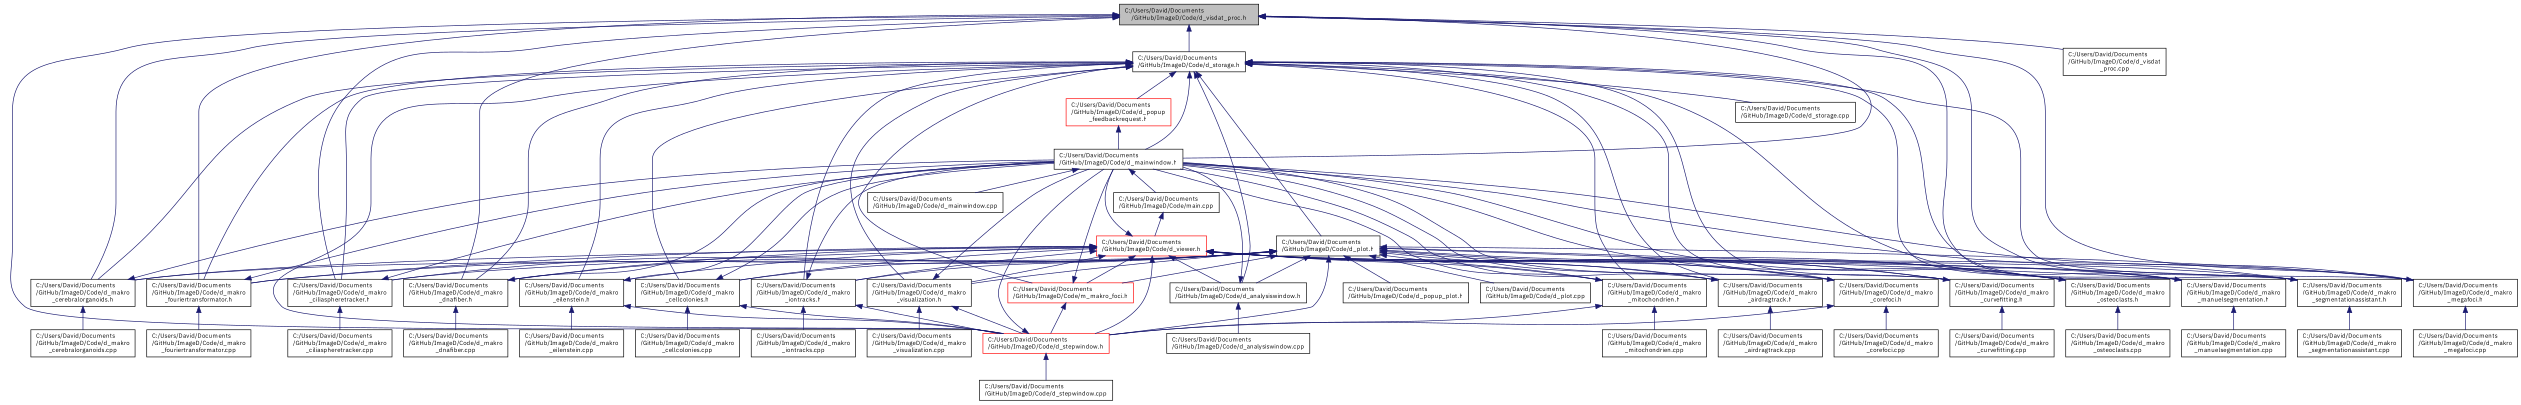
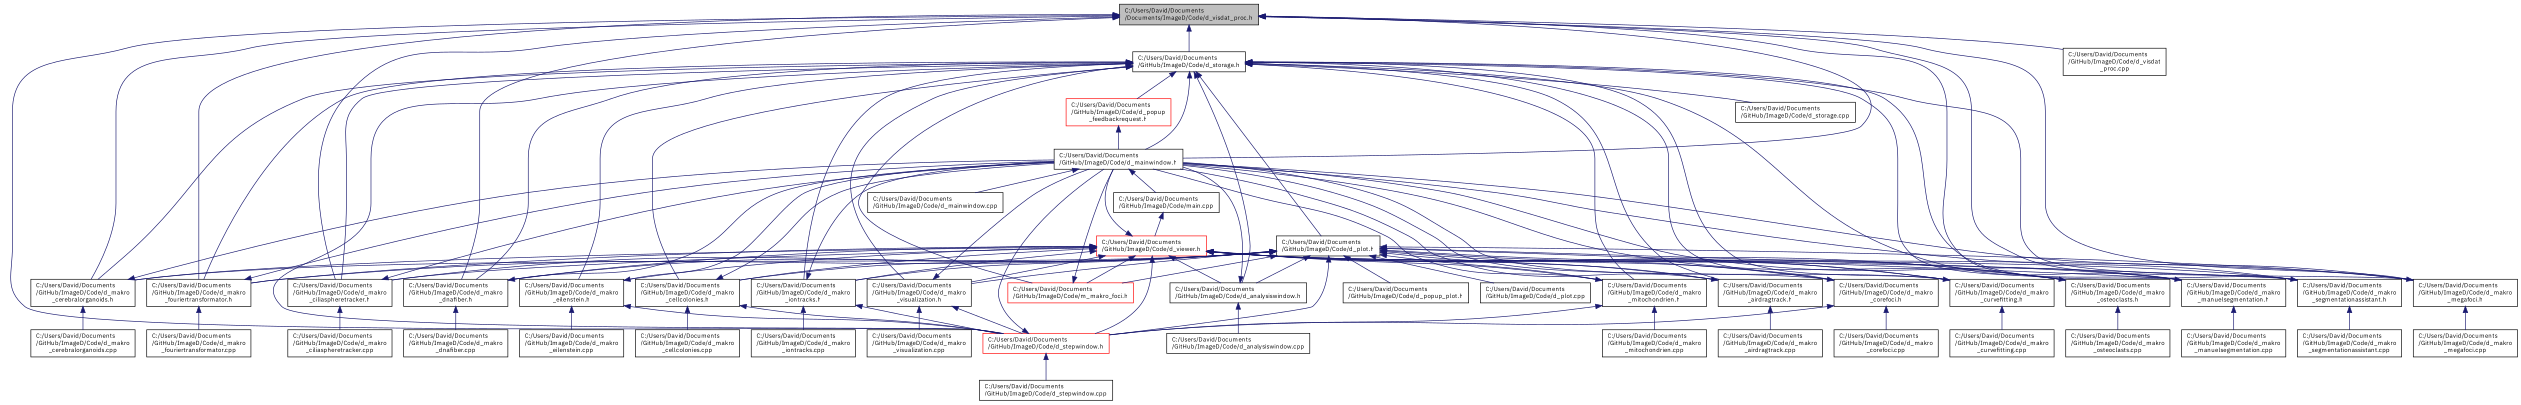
node "C:/Users/David/Documents /GitHub/ImageD/Code/d_visdat_proc.h": label "C:/Users/David/Documents /GitHub/ImageD/Code/d_visdat_proc.h" -> "C:/Users/David/Documents /Documents/ImageD/Code/d_visdat_proc.h"
edge "C:/Users/David/Documents /GitHub/ImageD/Code/d_stepwindow.h" -> "C:/Users/David/Documents /GitHub/ImageD/Code/m_makro_foci.h": removed
